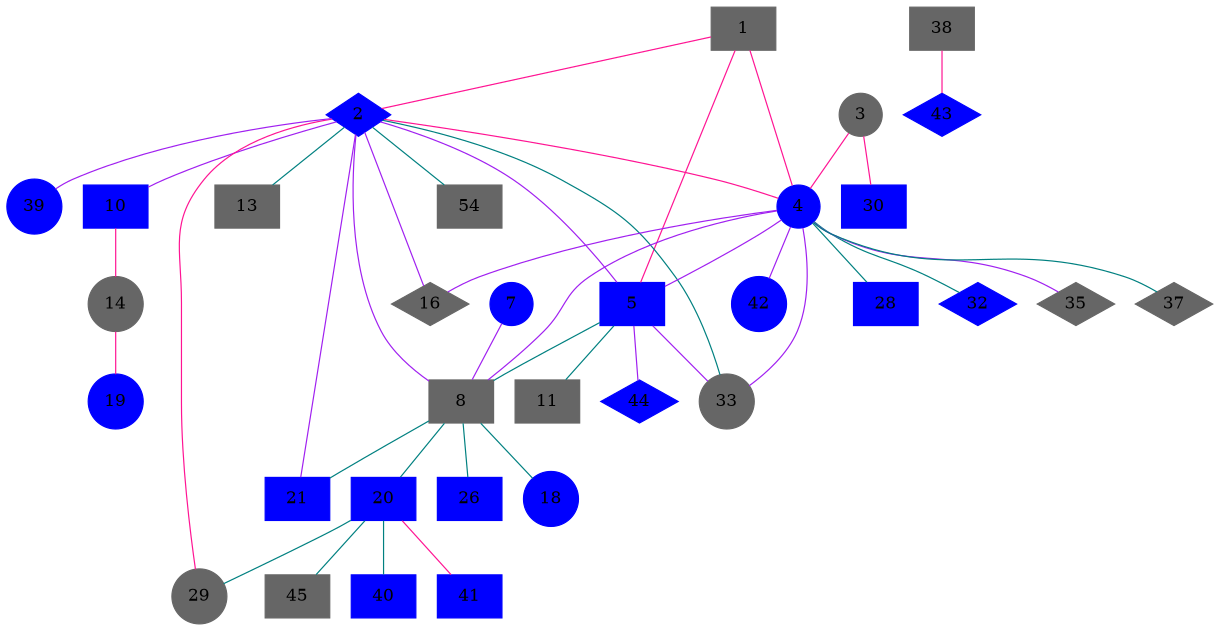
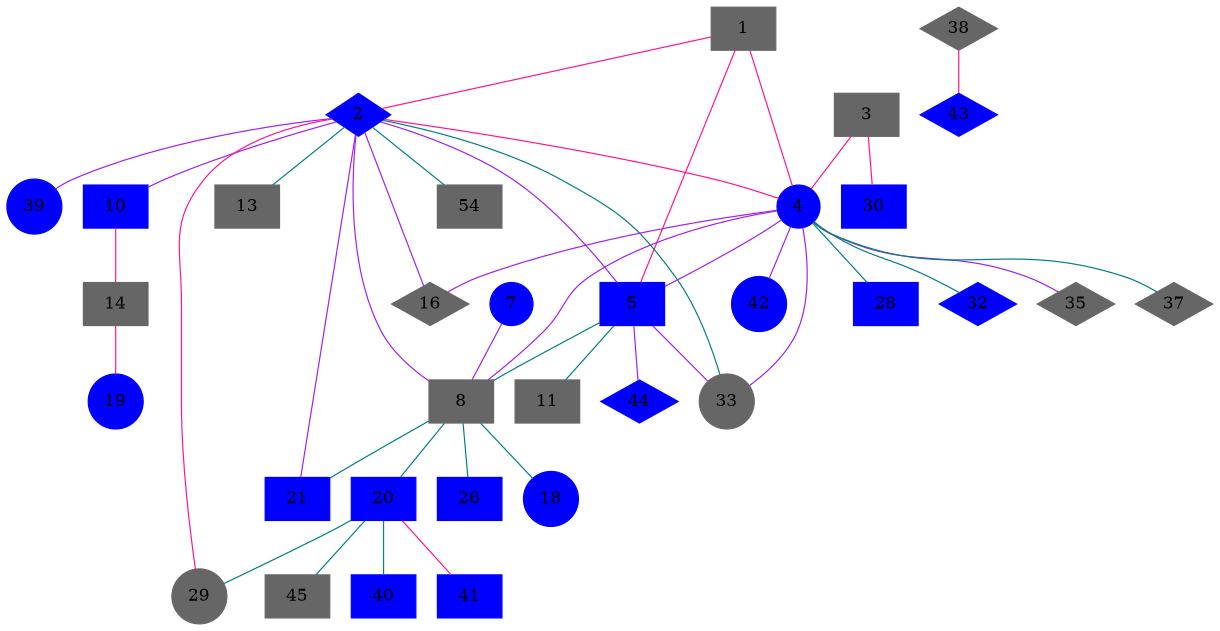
node "38": shape box -> diamond
node "3": shape circle -> box
node "14": shape circle -> box
